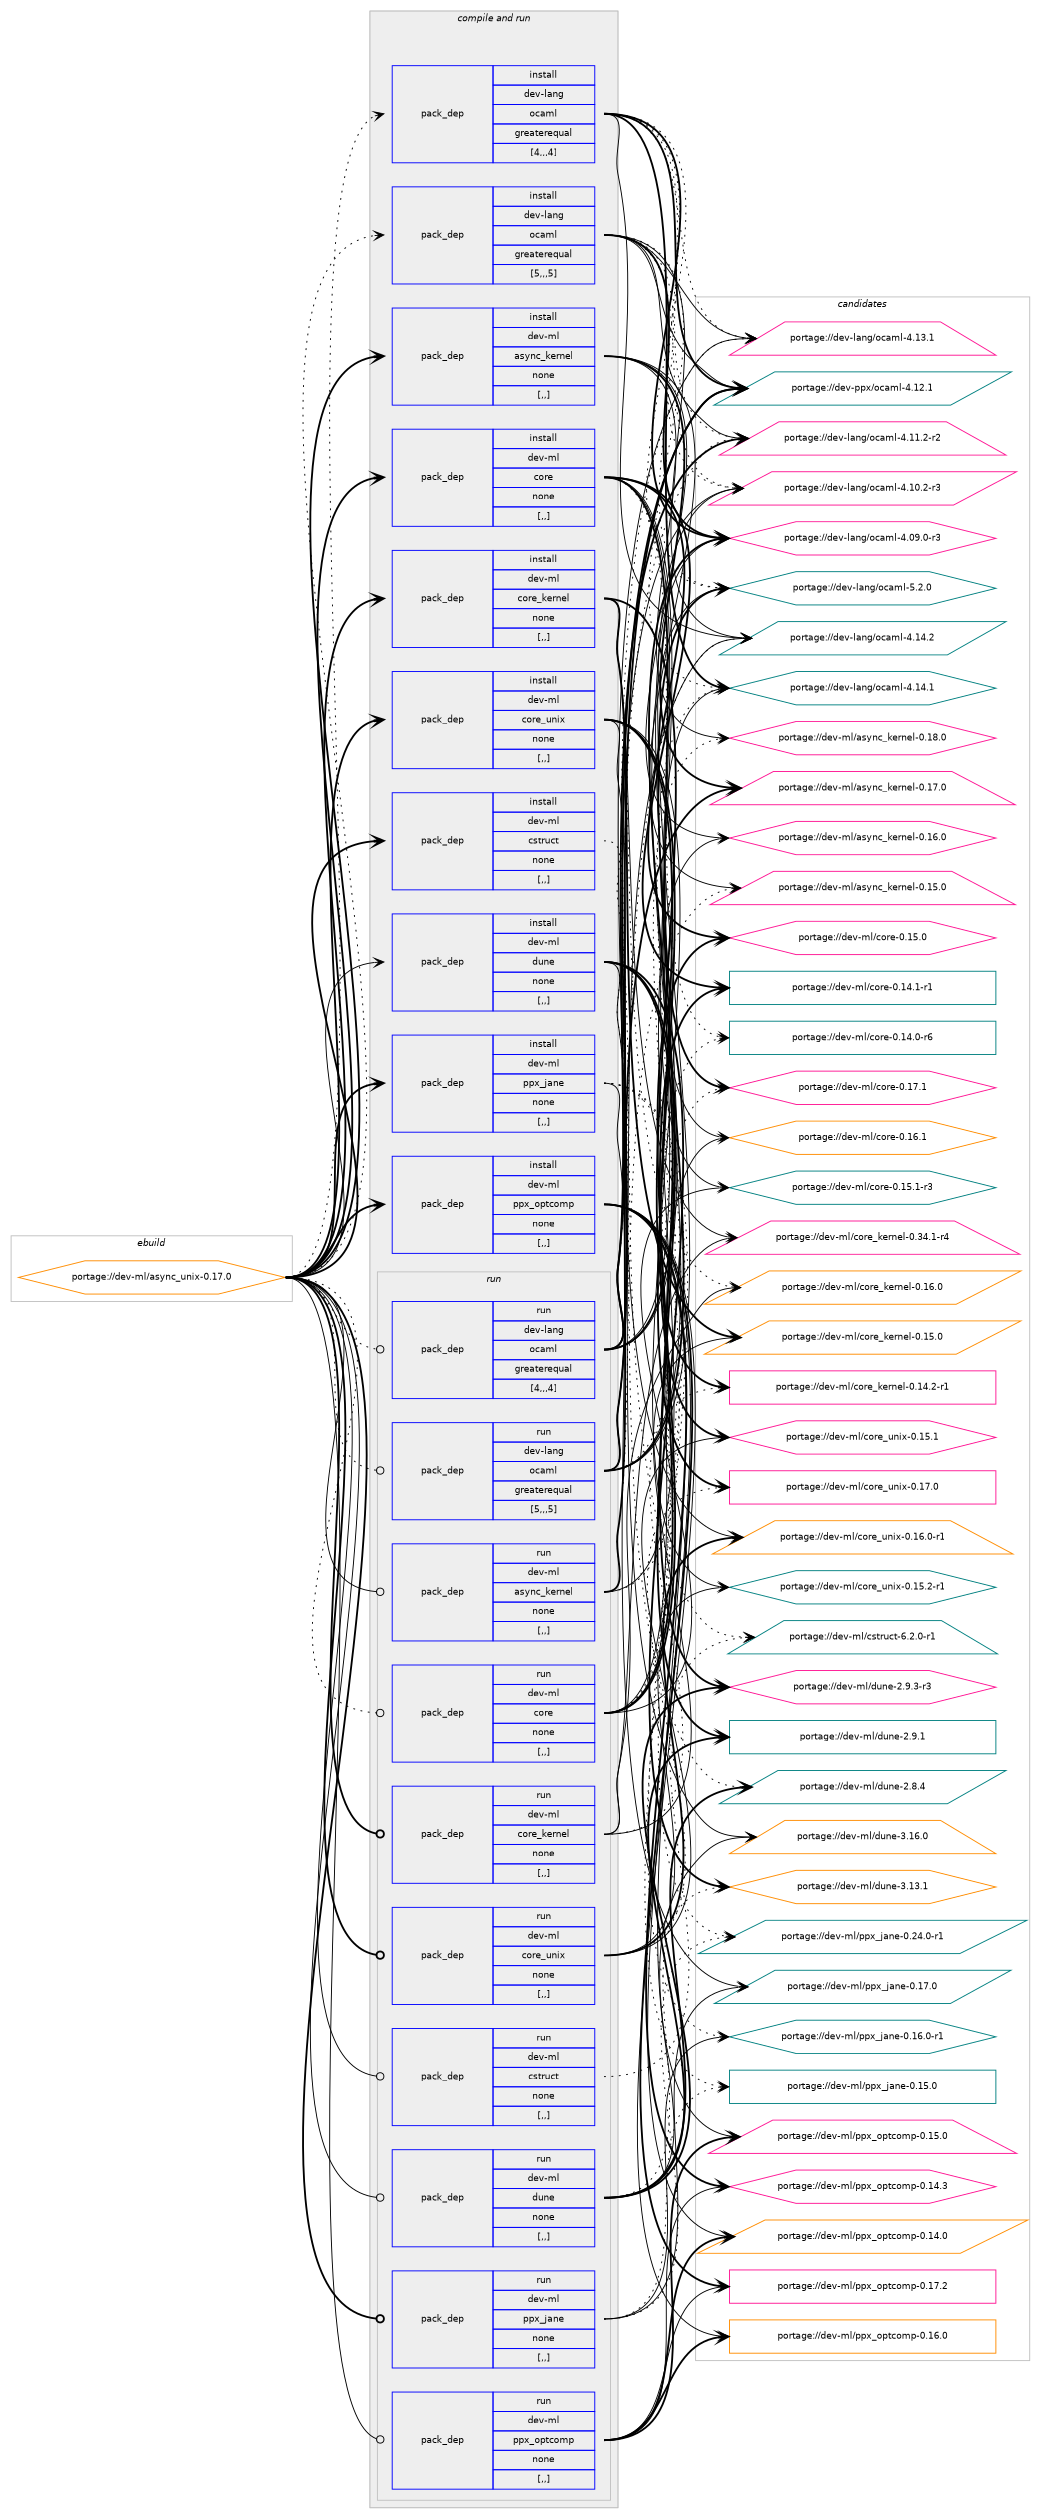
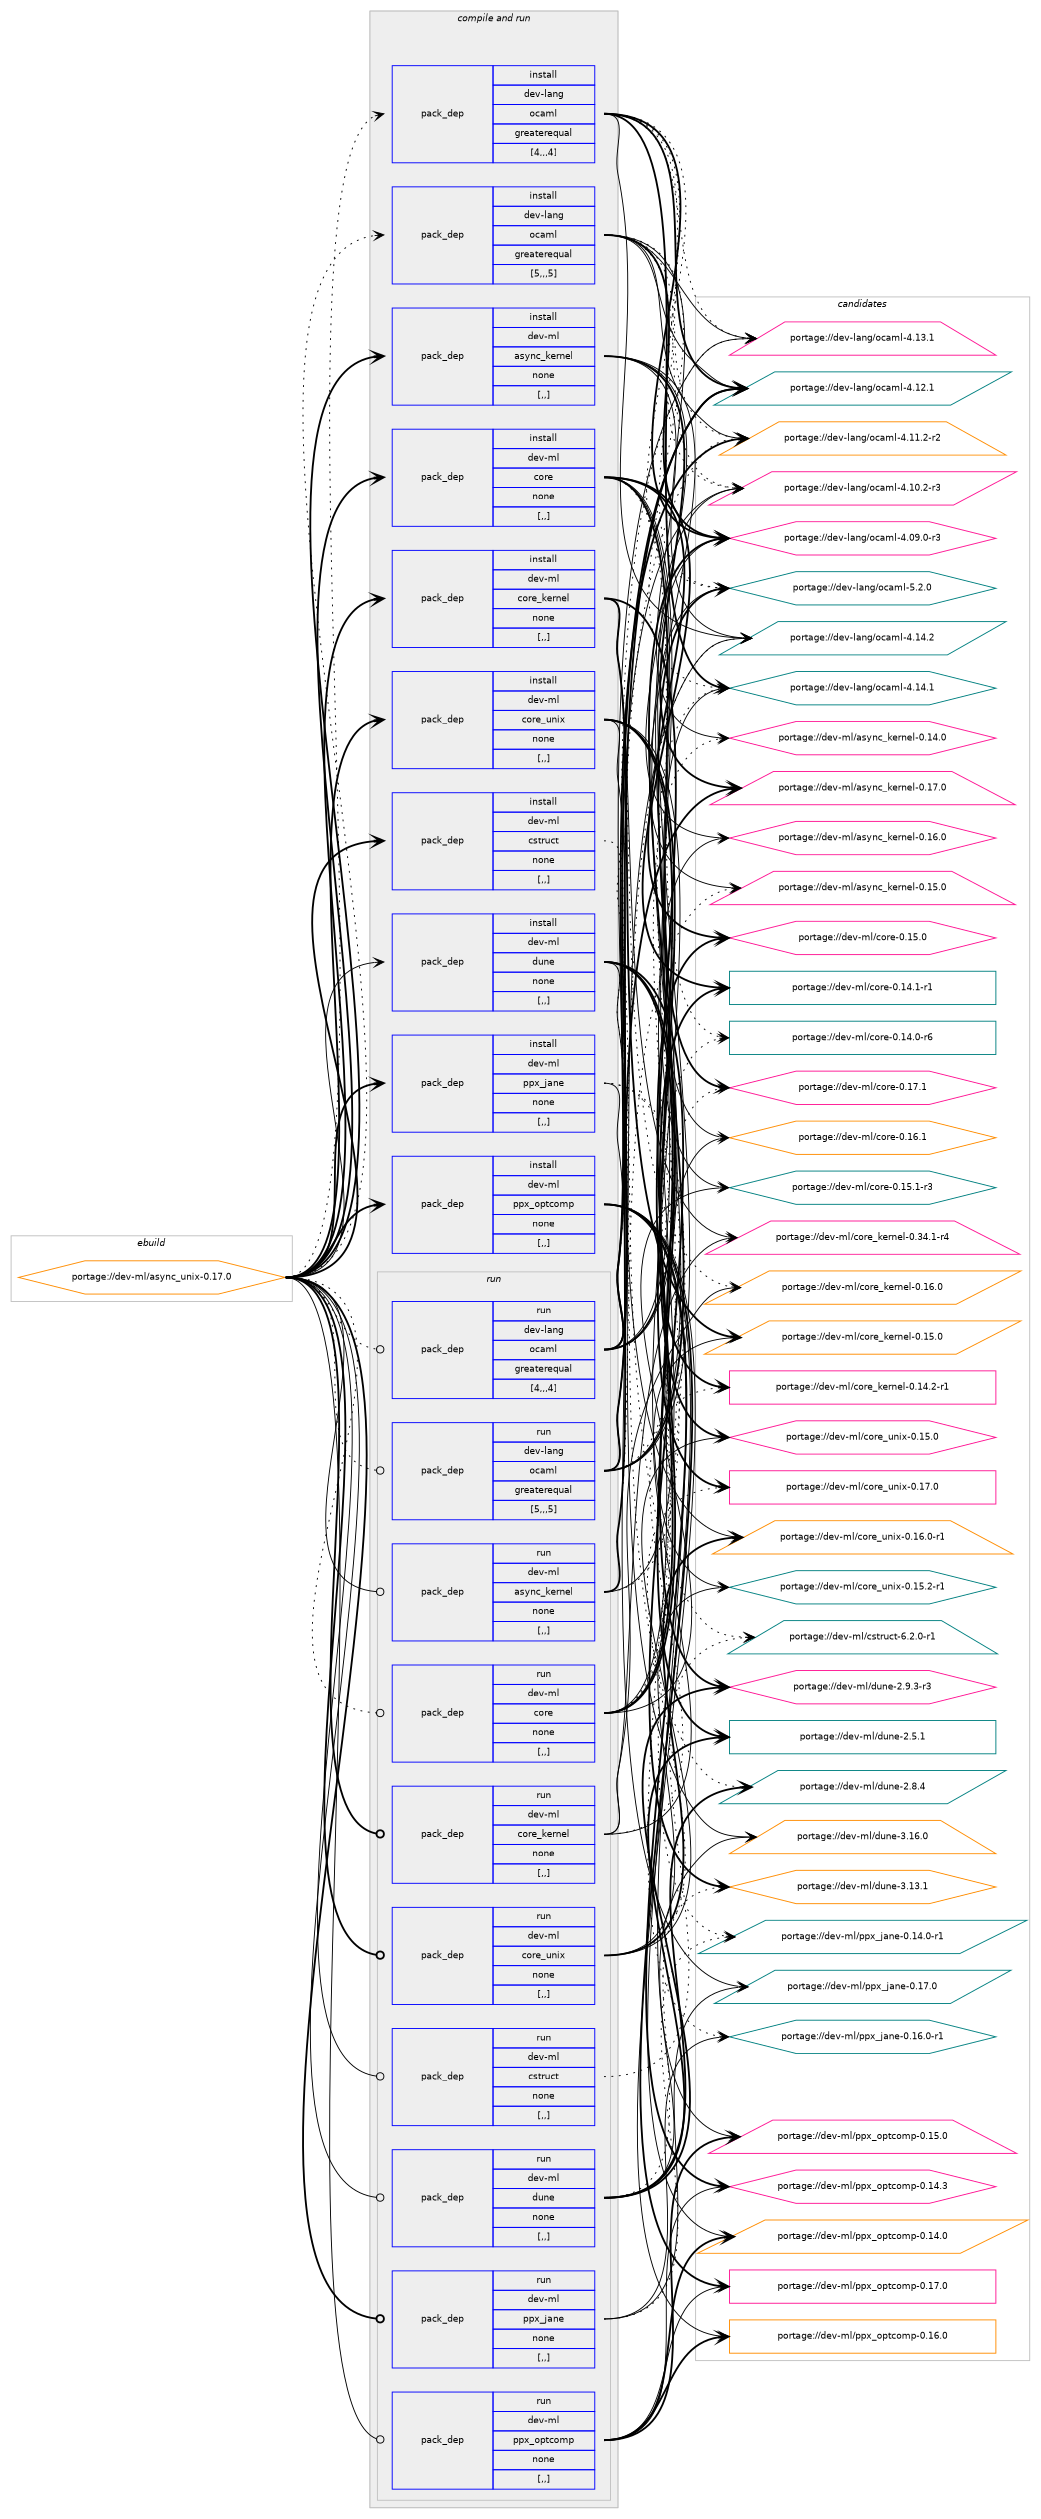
node "portage://dev-ppx/ocaml-4.12.1": label "portage://dev-ppx/ocaml-4.12.1" -> "portage://dev-lang/ocaml-4.12.1"
node "portage://dev-lang/ocaml-4.11.2-r2": color deeppink -> darkorange
node "portage://dev-ml/async_kernel-0.18.0": label "portage://dev-ml/async_kernel-0.18.0" -> "portage://dev-ml/async_kernel-0.14.0"
node "portage://dev-ml/core_unix-0.15.1": label "portage://dev-ml/core_unix-0.15.1" -> "portage://dev-ml/core_unix-0.15.0"
node "portage://dev-ml/dune-2.9.1": label "portage://dev-ml/dune-2.9.1" -> "portage://dev-ml/dune-2.5.1"
node "portage://dev-ml/ppx_jane-0.24.0-r1": label "portage://dev-ml/ppx_jane-0.24.0-r1" -> "portage://dev-ml/ppx_jane-0.14.0-r1"
node "portage://dev-ml/ppx_jane-0.15.0": removed
node "portage://dev-ml/ppx_optcomp-0.17.2": label "portage://dev-ml/ppx_optcomp-0.17.2" -> "portage://dev-ml/ppx_optcomp-0.17.0"
